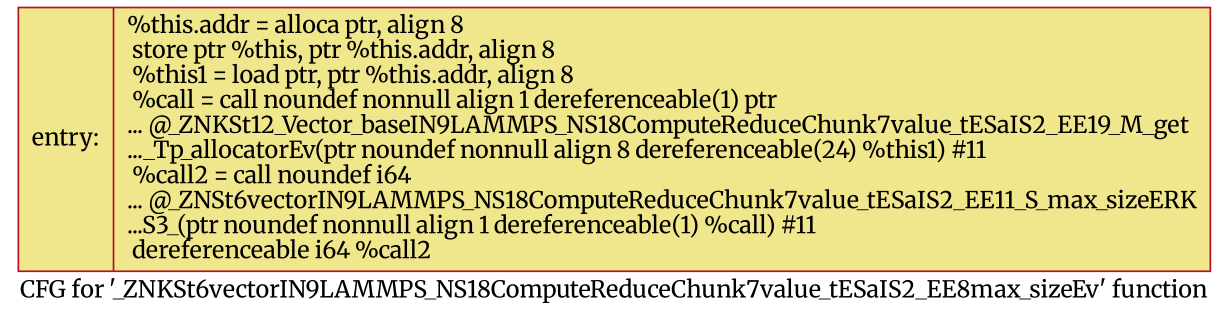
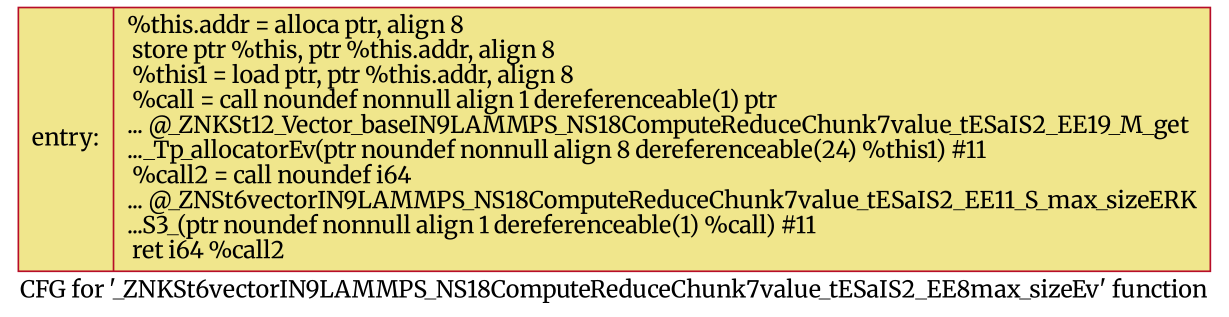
node "entry:": text "dereferenceable i64 %call2" -> "ret i64 %call2"
